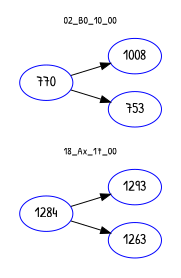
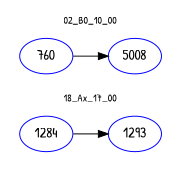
node "1008": label "1008" -> "5008"
node "770": label "770" -> "760"
node "753": removed
node "1263": removed
